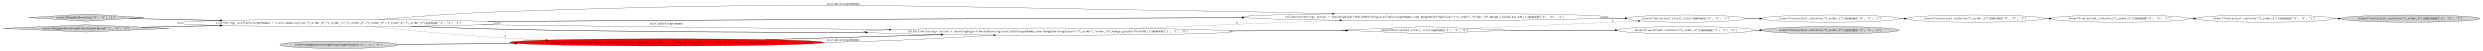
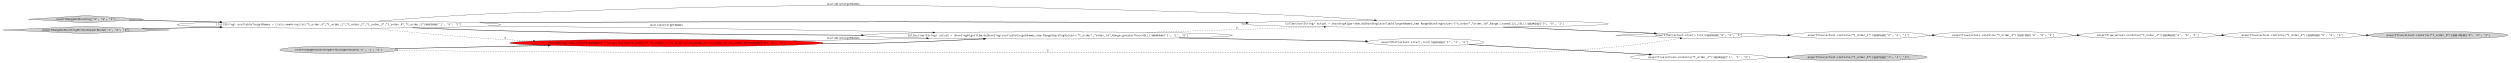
node "assertThat(actual.size(),is(5))@@@5@@@['0', '0', '1']": shape ellipse -> diamond
edge "assertThat(actual.size(),is(2))@@@5@@@['1', '1', '0']" -> "assertThat(actual.size(),is(5))@@@5@@@['0', '0', '1']": now "assertRangeDoShardingWithoutUpperBound['0', '1', '0']" -> "assertThat(actual.size(),is(5))@@@5@@@['0', '0', '1']"
node "assertThat(actual.size(),is(2))@@@5@@@['1', '1', '0']": shape diamond -> ellipse
